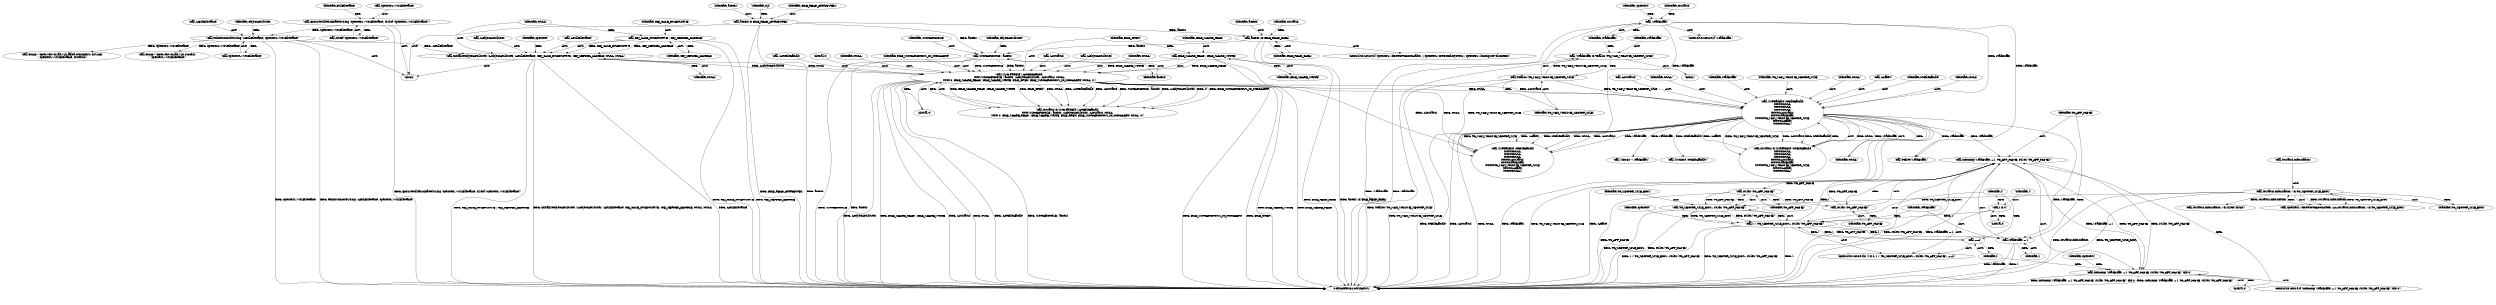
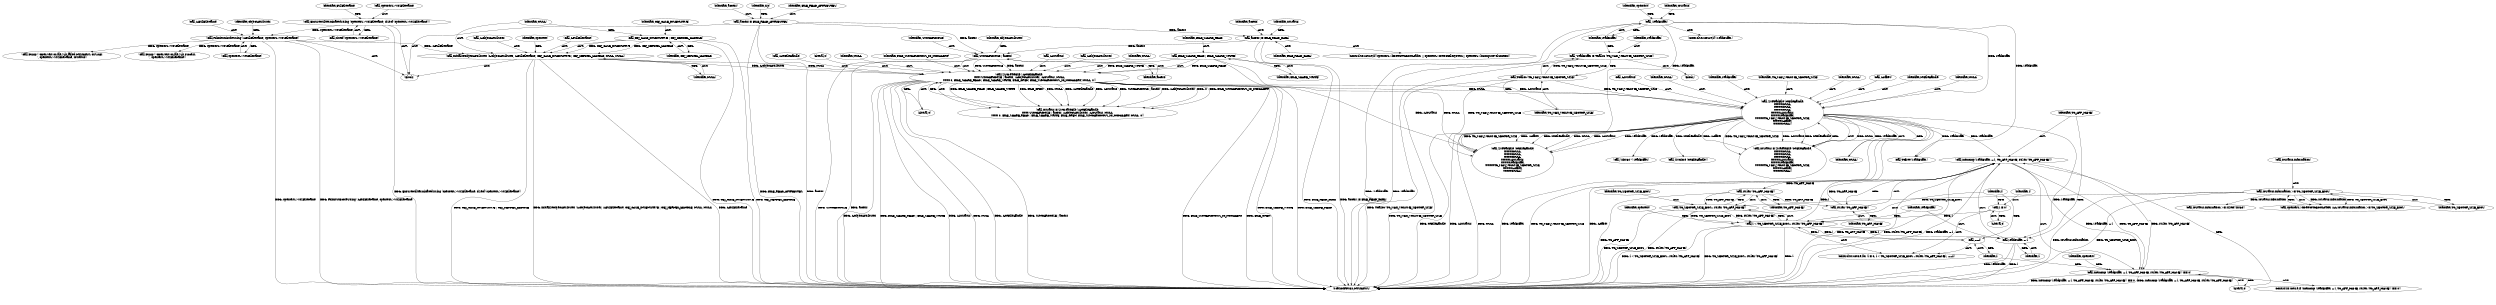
node "(Identifier,FILE_OPEN)": removed
edge "(Call,access |= FILE_READ_DATA)" -> "(Identifier,FILE_READ_DATA)": removed, label "CFG:"
